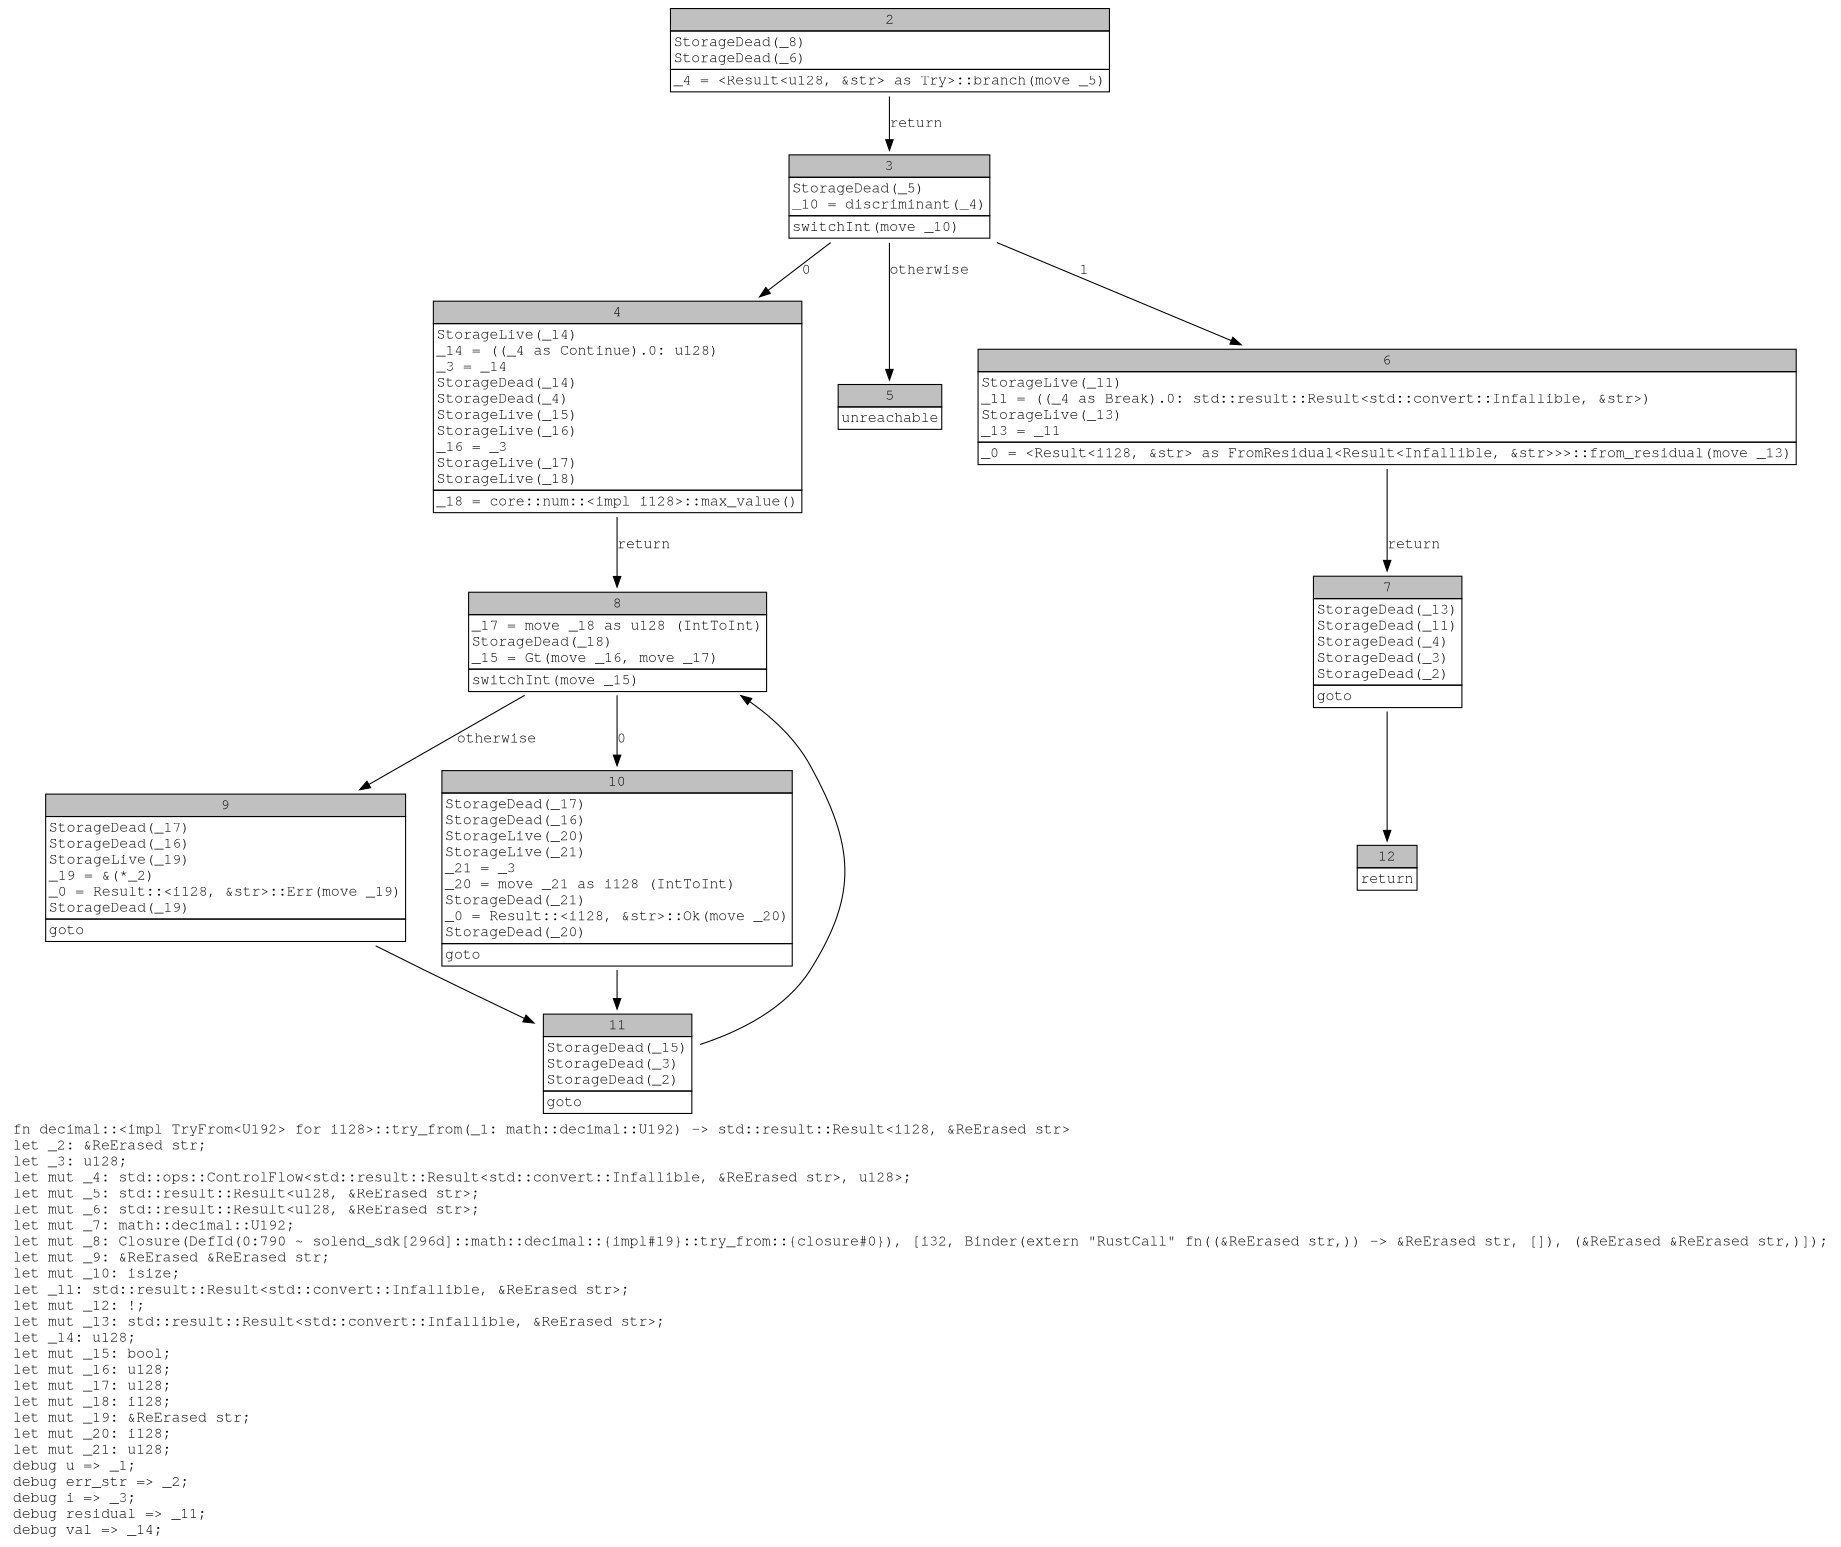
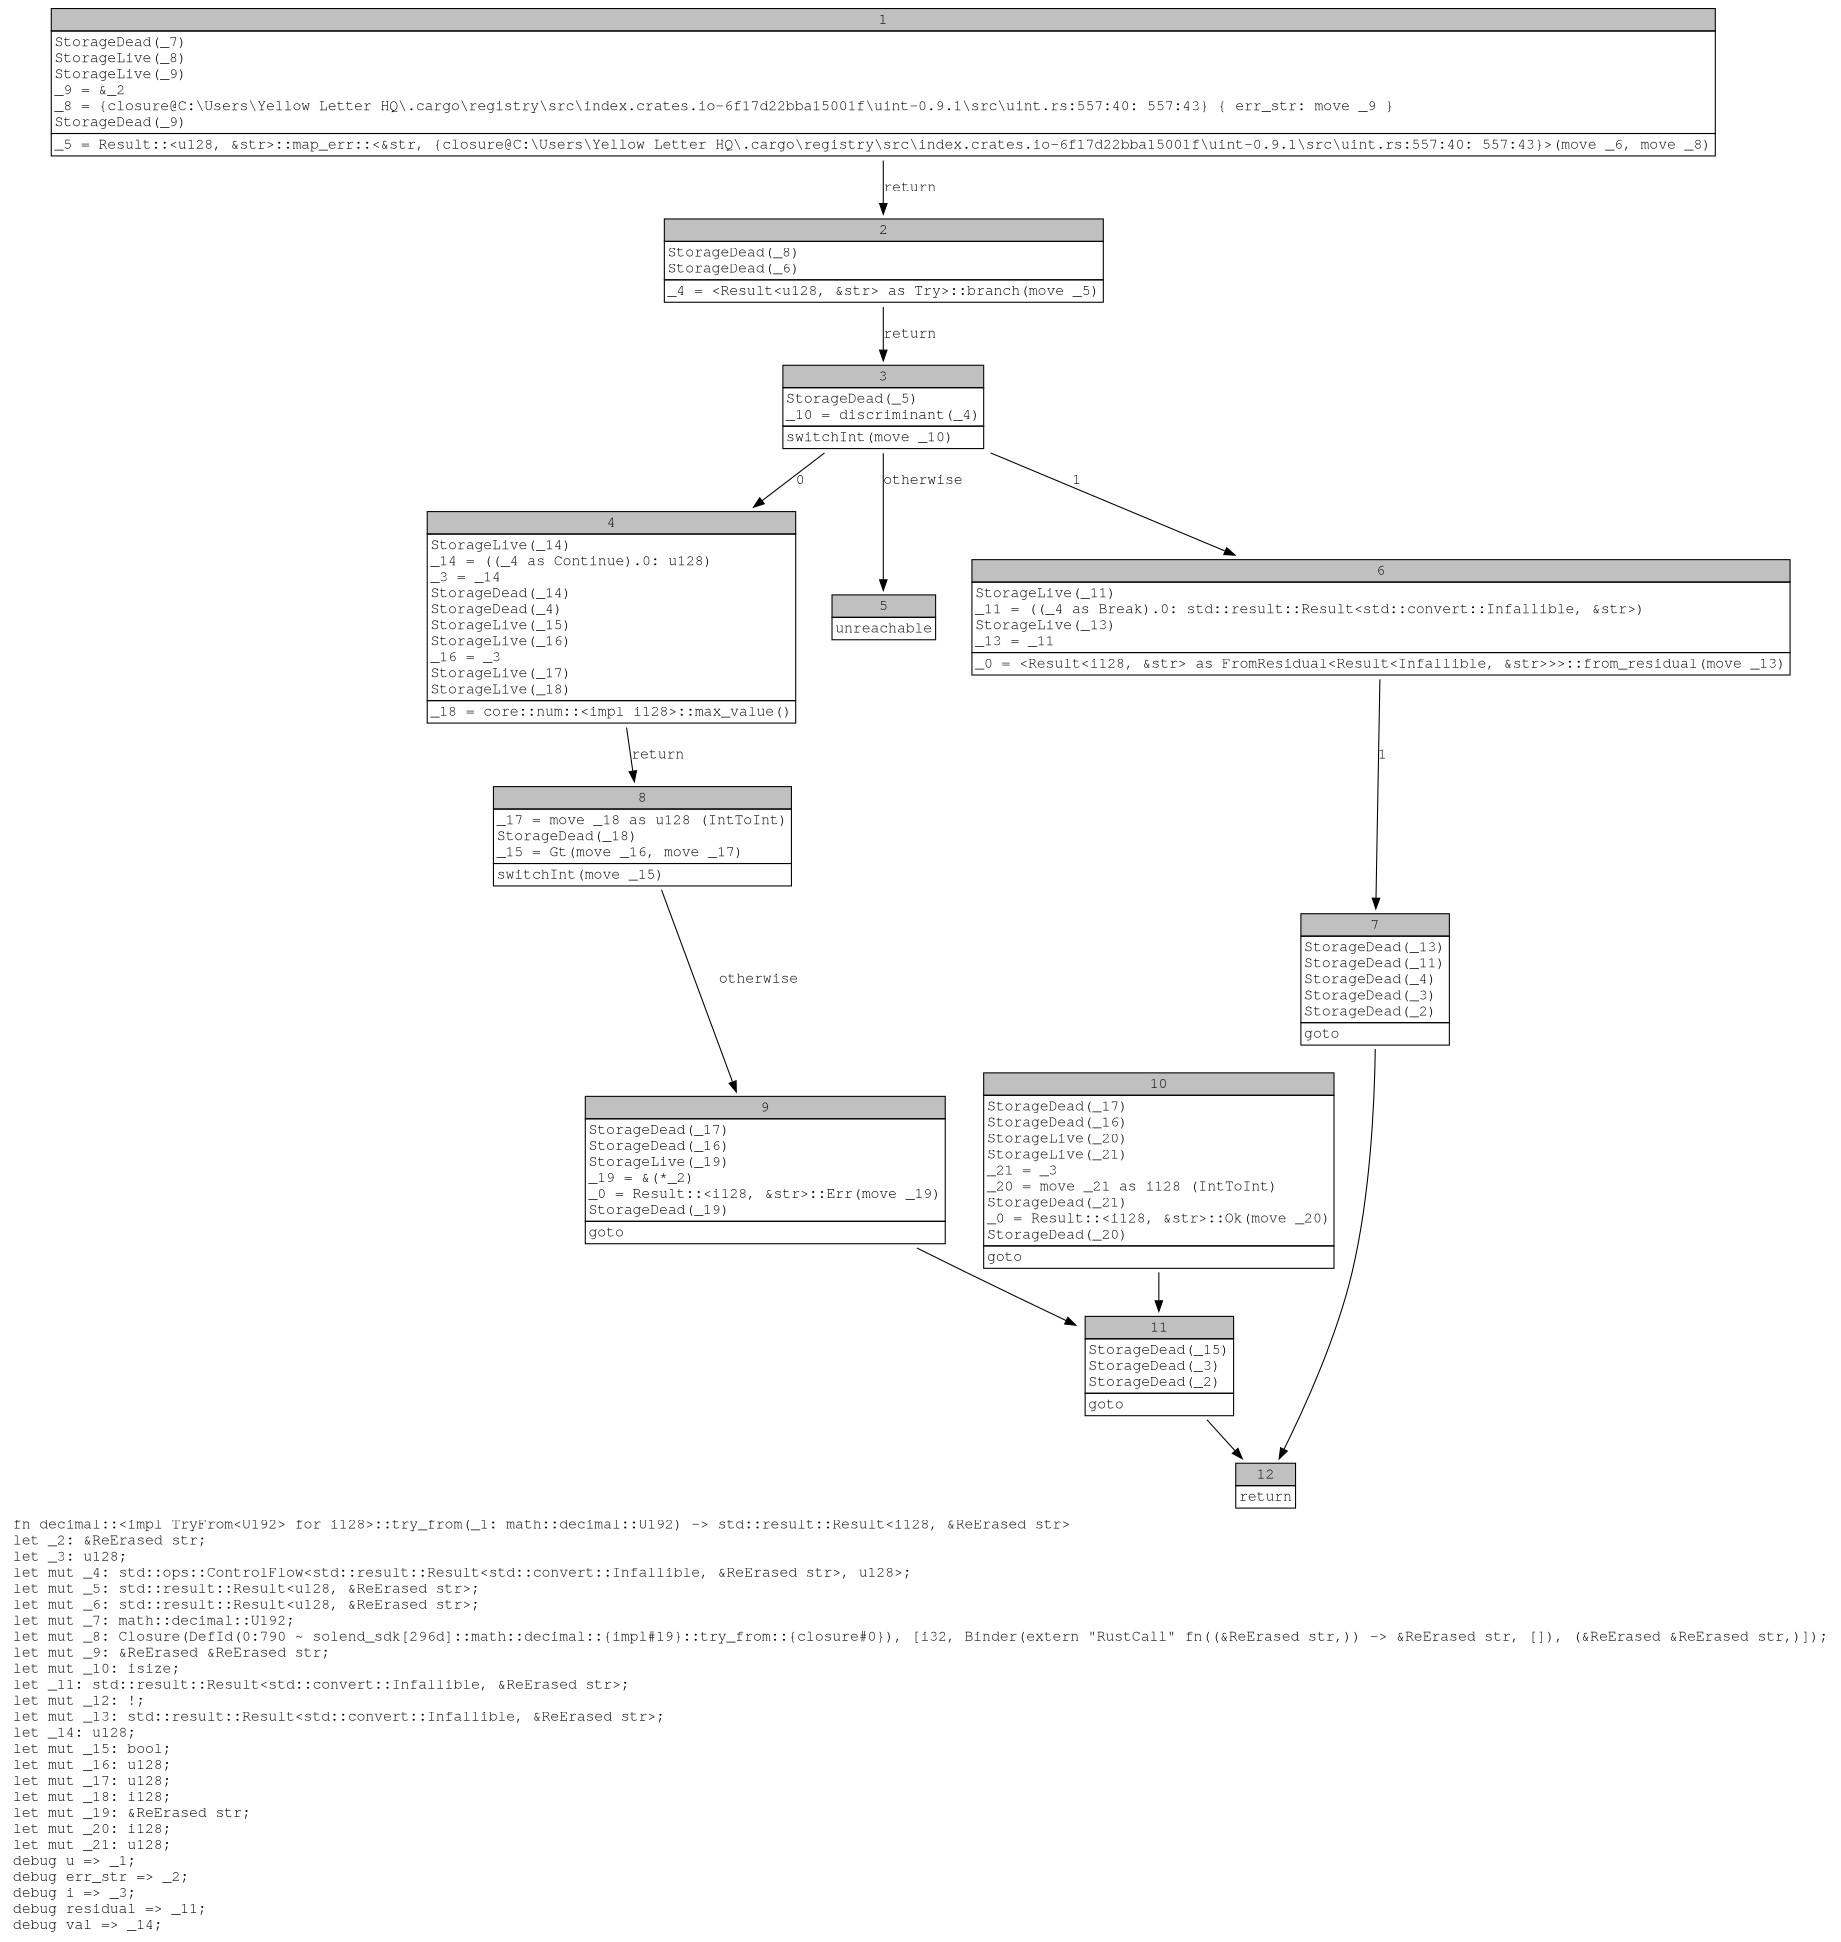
node "1": added
edge "6" -> "7": label "return" -> "1"
edge "8" -> "10": removed, label "0"
edge "11" -> "8": now "11" -> "12"
